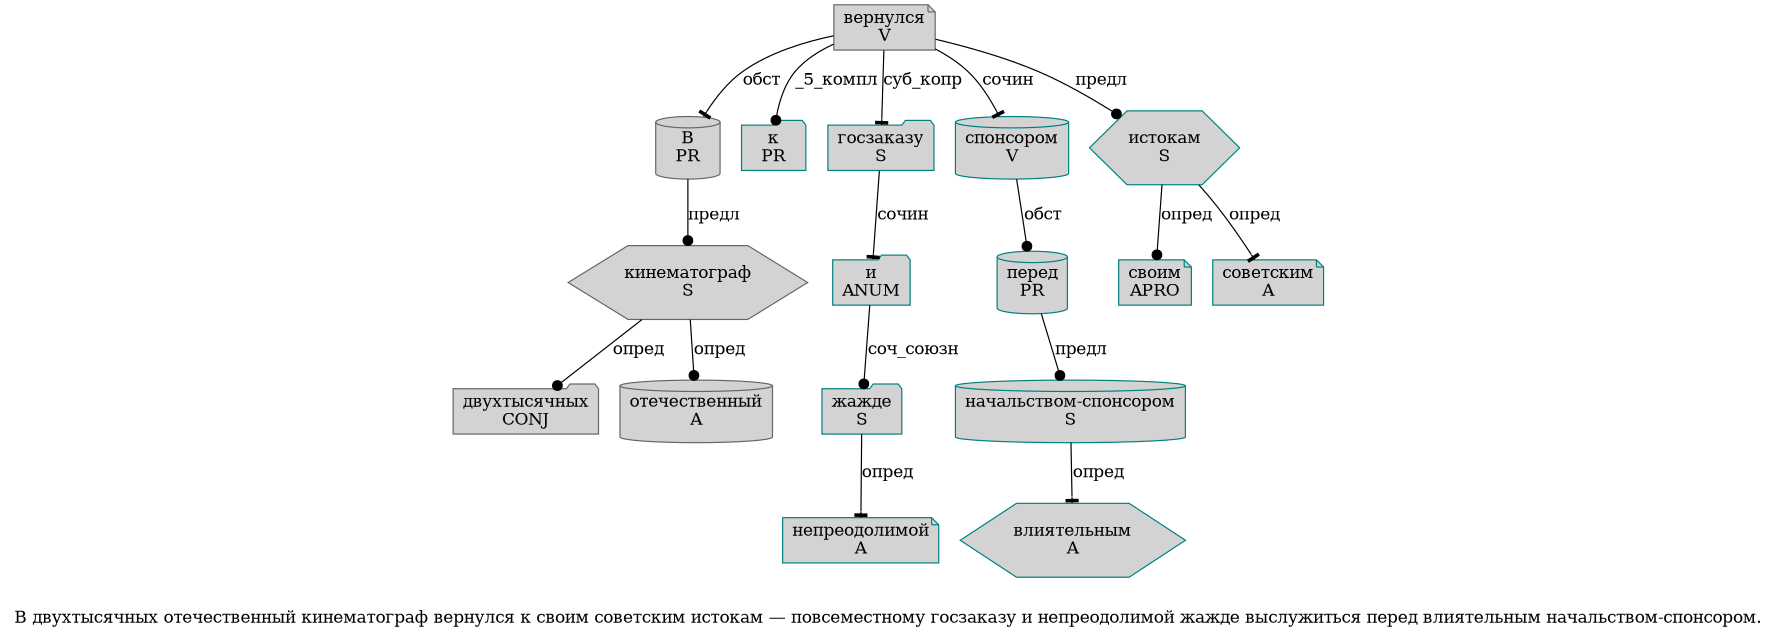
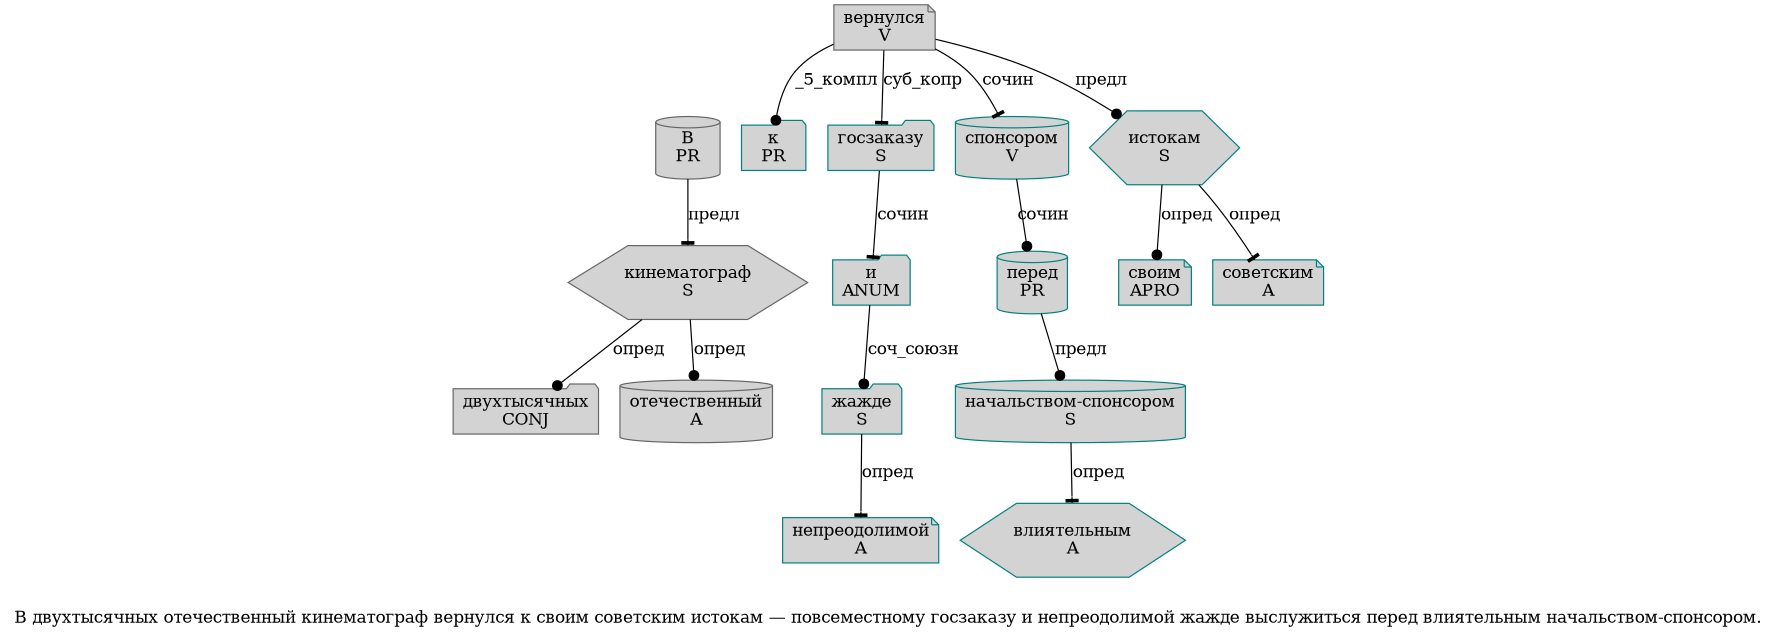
edge "вернулся V" -> "В PR": removed, label "обст"
edge "В PR" -> "кинематограф S": arrowhead dot -> tee
edge "спонсором V" -> "перед PR": label "обст" -> "сочин"
